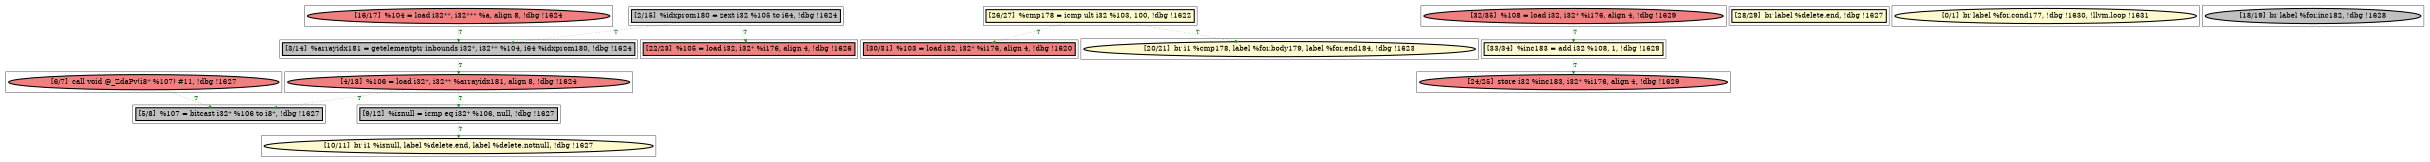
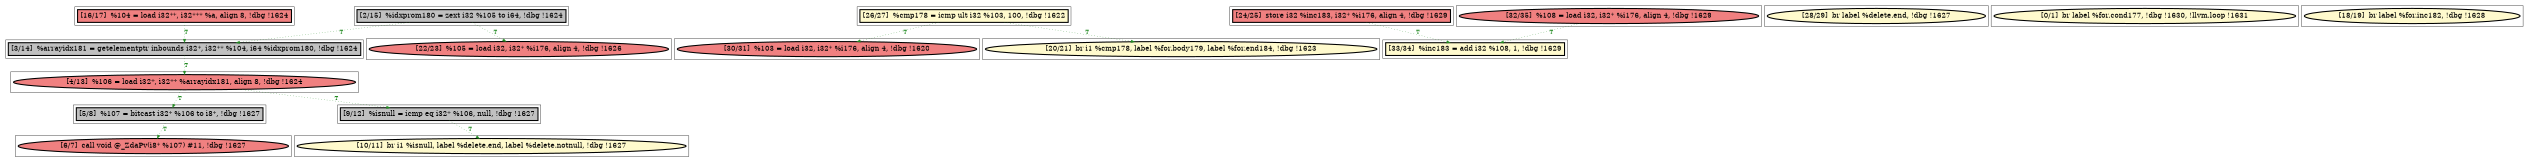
node "[16/17]  %104 = load i32**, i32*** %a, align 8, !dbg !1624": shape ellipse -> box
node "[28/29]  br label %delete.end, !dbg !1627": shape box -> ellipse
node "[18/19]  br label %for.inc182, !dbg !1628": fillcolor grey -> lemonchiffon
node "[22/23]  %105 = load i32, i32* %i176, align 4, !dbg !1626": shape box -> ellipse
node "[30/31]  %103 = load i32, i32* %i176, align 4, !dbg !1620": shape box -> ellipse
edge "[33/34]  %inc183 = add i32 %108, 1, !dbg !1629" -> "[24/25]  store i32 %inc183, i32* %i176, align 4, !dbg !1629": reversed
node "[24/25]  store i32 %inc183, i32* %i176, align 4, !dbg !1629": shape ellipse -> box
edge "[6/7]  call void @_ZdaPv(i8* %107) #11, !dbg !1627" -> "[5/8]  %107 = bitcast i32* %106 to i8*, !dbg !1627": reversed
